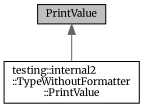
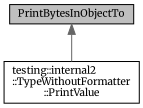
node "PrintValue": label "PrintValue" -> "PrintBytesInObjectTo"
